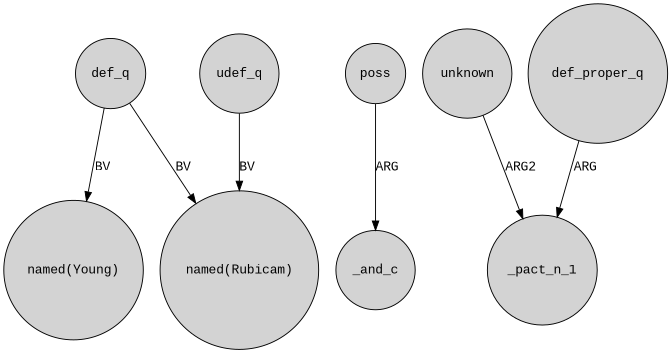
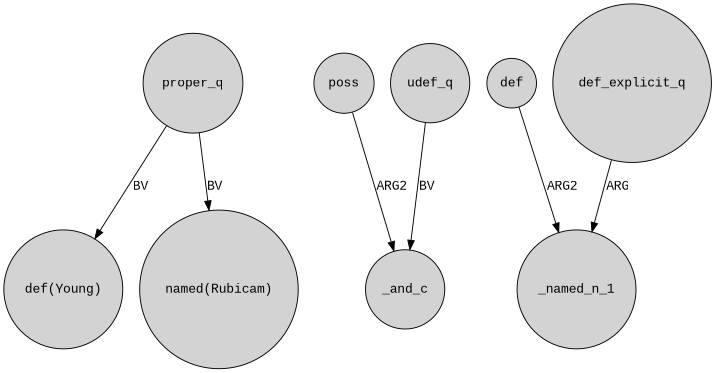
node "def_q": label "def_q" -> "proper_q"
node "unknown": label "unknown" -> "def"
node "def_proper_q": label "def_proper_q" -> "def_explicit_q"
edge "udef_q" -> "named(Rubicam)": now "udef_q" -> "_and_c"
edge "poss" -> "_and_c": label "ARG" -> "ARG2"
node "named(Young)": label "named(Young)" -> "def(Young)"
node "_pact_n_1": label "_pact_n_1" -> "_named_n_1"
